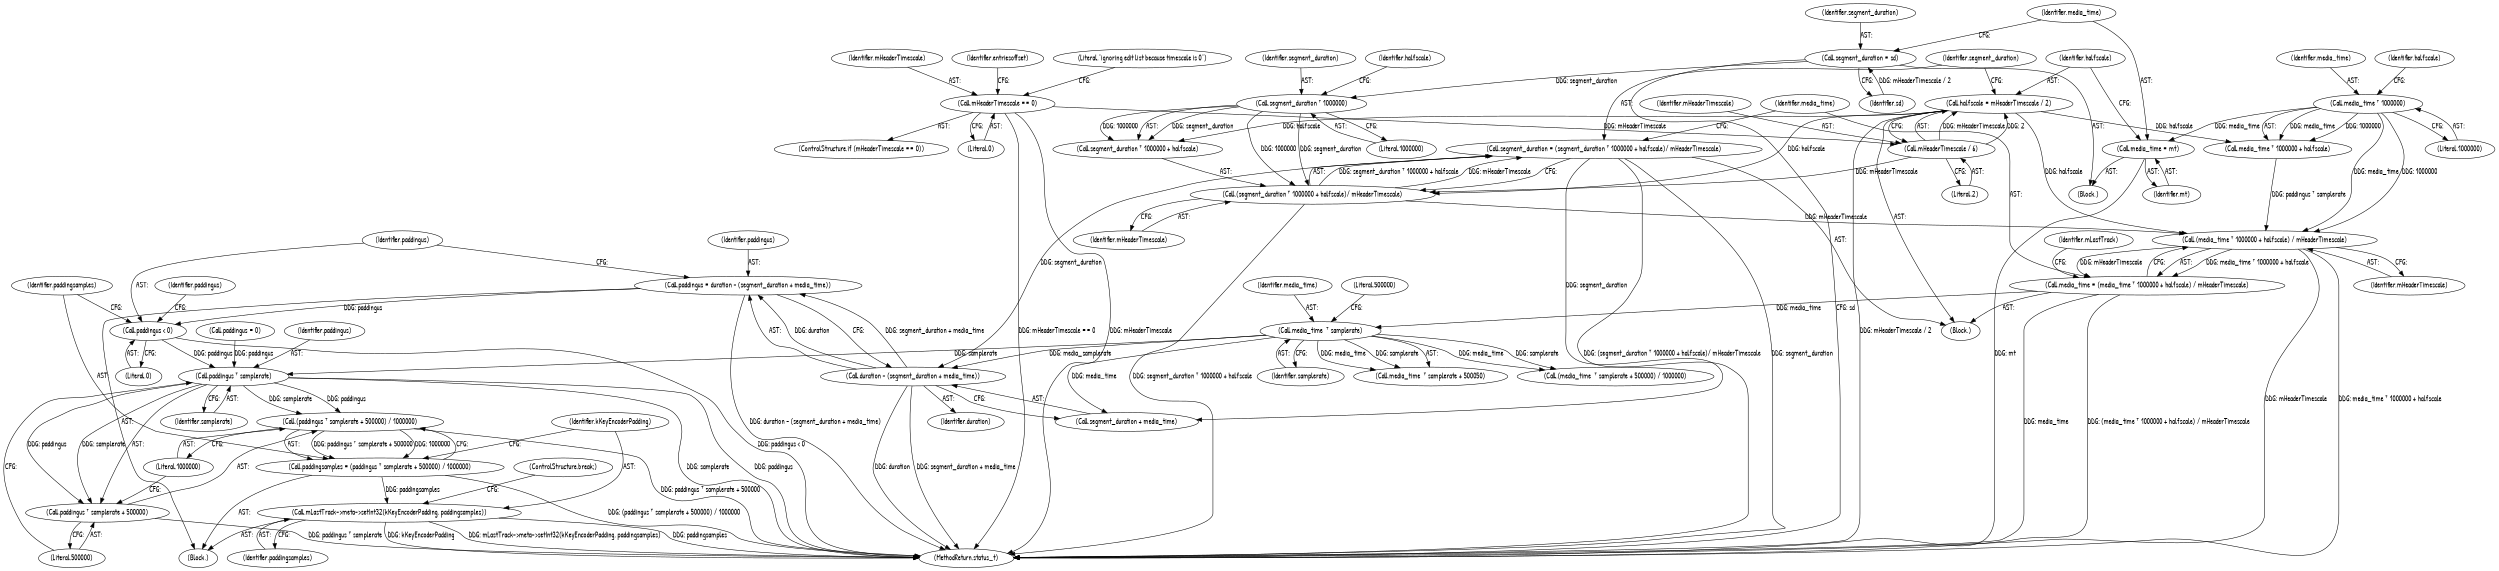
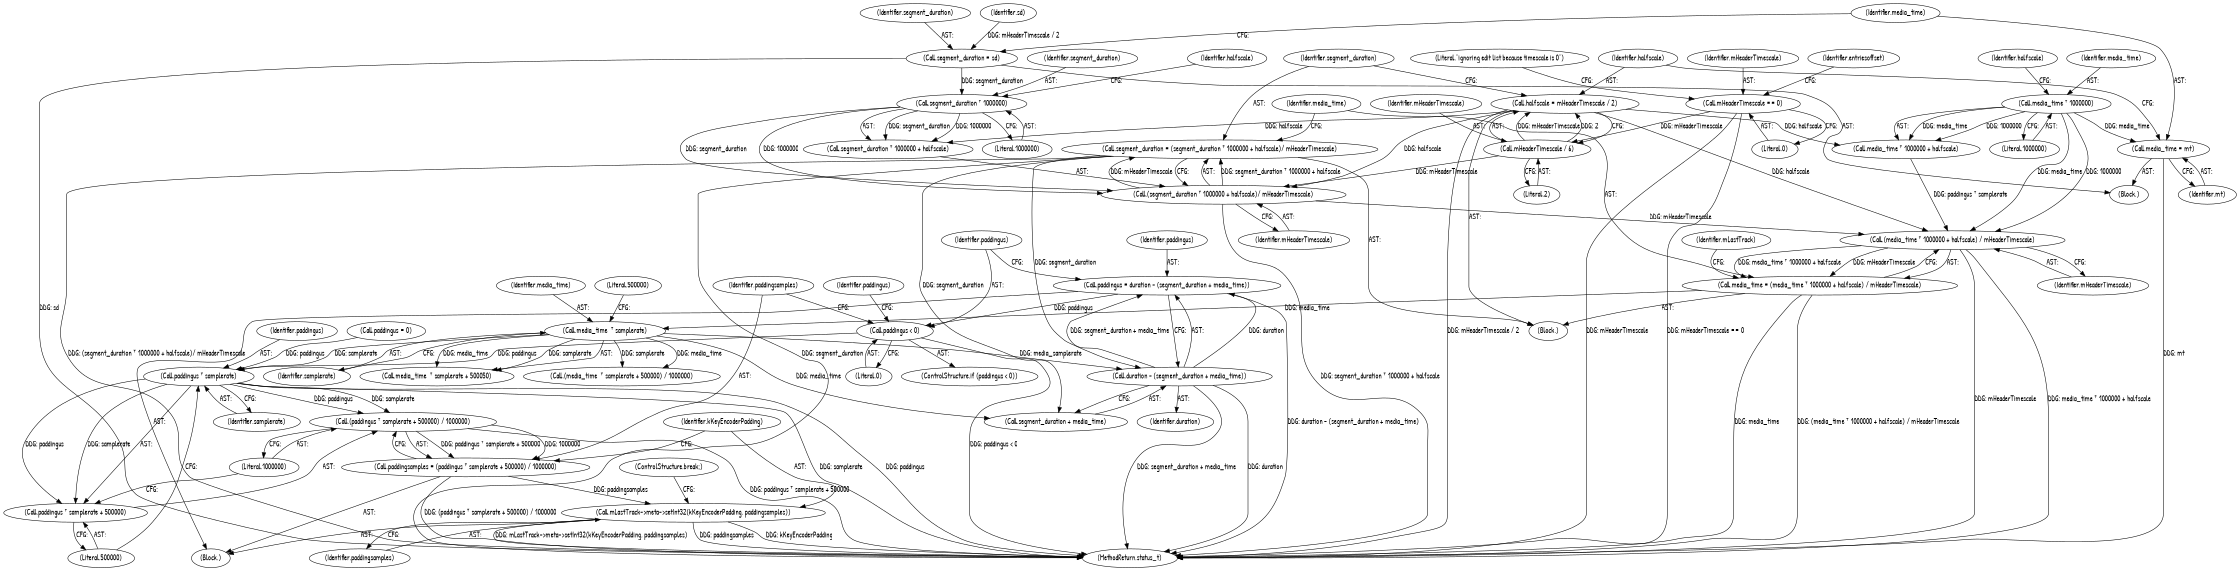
edge "(Call,segment_duration = sd)" -> "(Identifier,sd)": removed, label "CFG:"
node "(ControlStructure,if (mHeaderTimescale == 0))": removed
edge "(Call,media_time = mt)" -> "(Identifier,mt)": label "AST: " -> "CFG: "
edge "(Call,segment_duration = sd)" -> "(MethodReturn,status_t)": label "CFG: sd" -> "DDG: sd"
node "(ControlStructure,if (paddingus < 0))": added
edge "(Call,paddingus * samplerate + 500000)" -> "(MethodReturn,status_t)": removed, label "DDG: paddingus * samplerate"
